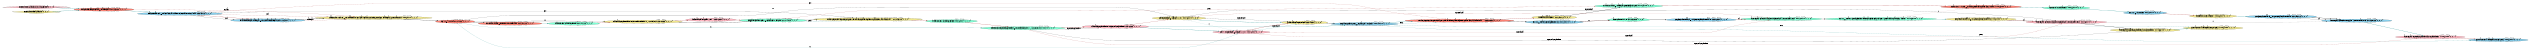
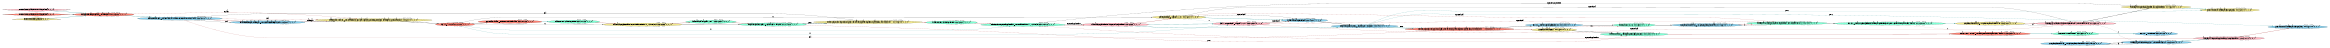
node "testResolveNewCollectionOverwritingDeleted['1', '0', '0']": added
node "assertFalse(rowIter.hasNext())@@@28@@@['0', '0', '1']": removed
node "builder.addCell(mapCell(0,0,ts(0())@@@13@@@['0', '0', '1']": fillcolor lightpink -> aquamarine
node "builder.addCell(expectedCell)@@@19@@@['1', '1', '0']": fillcolor khaki -> skyblue
